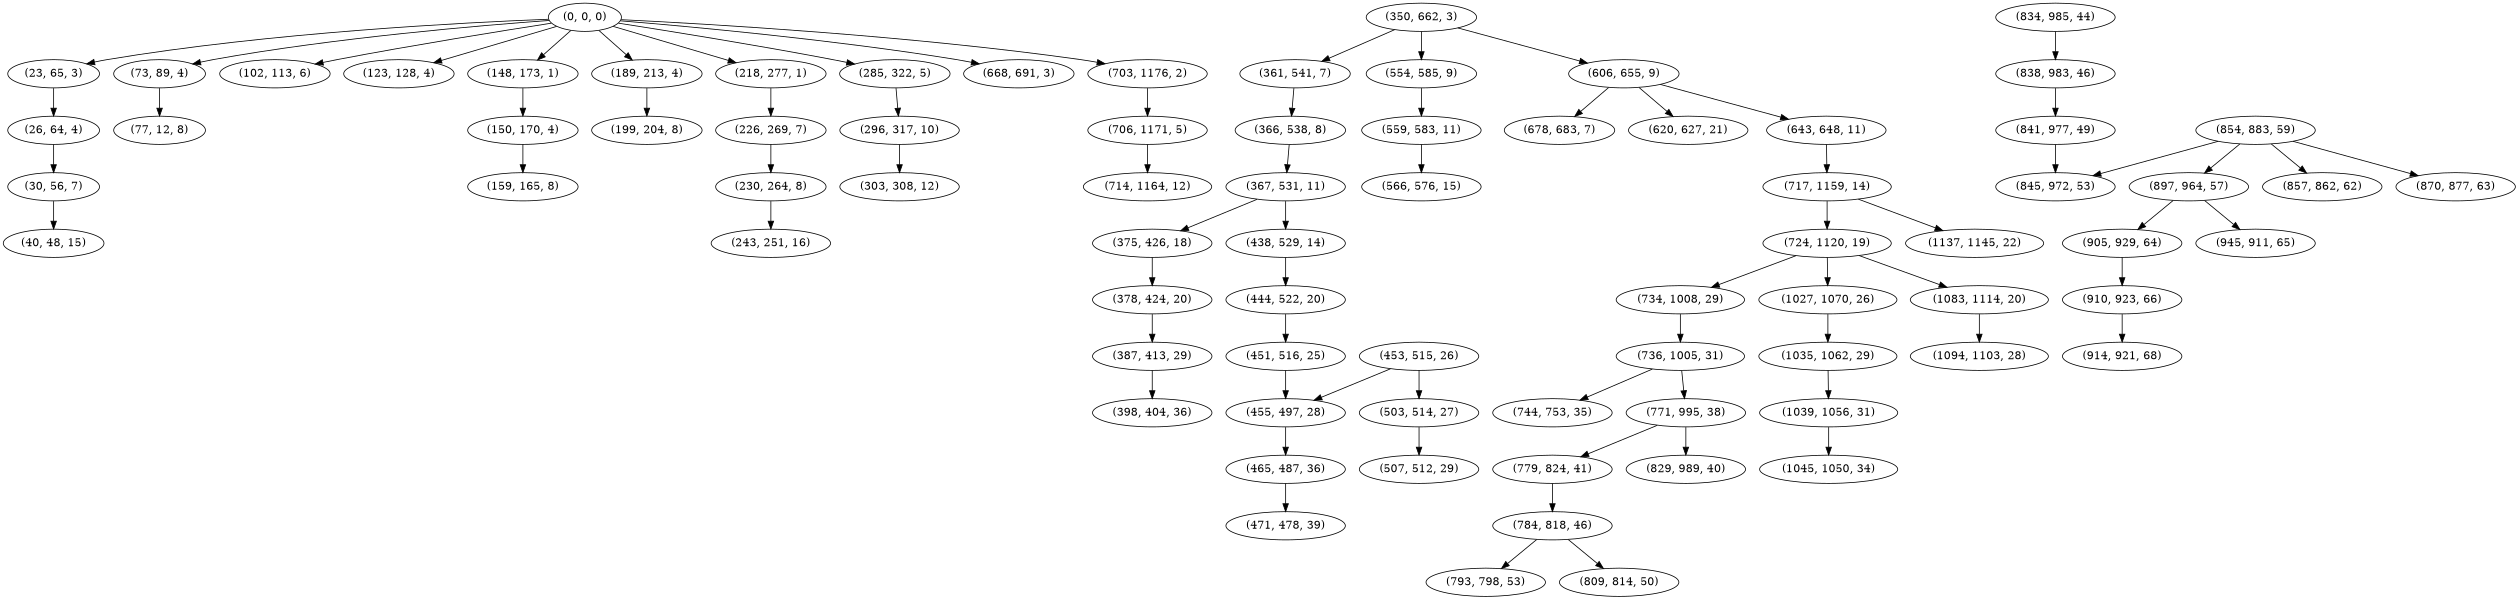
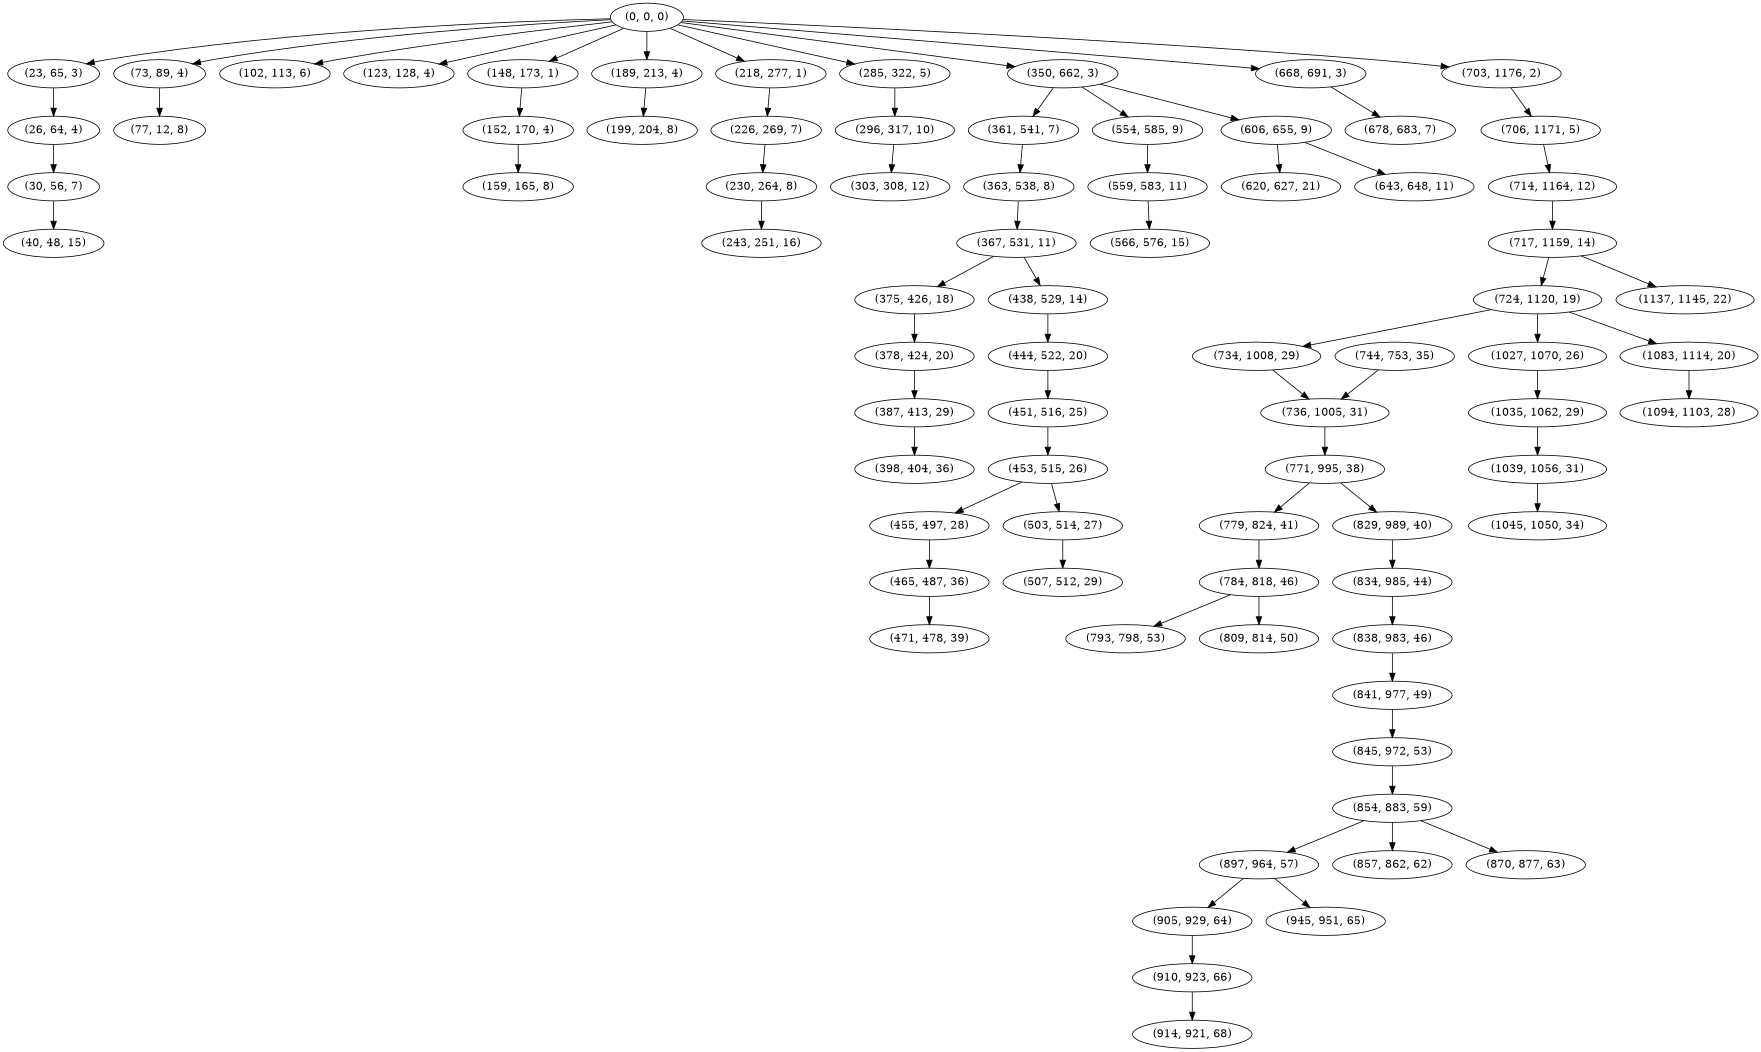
edge "(0, 0, 0)" -> "(350, 662, 3)": added
edge "(606, 655, 9)" -> "(678, 683, 7)": now "(668, 691, 3)" -> "(678, 683, 7)"
node "(150, 170, 4)": label "(150, 170, 4)" -> "(152, 170, 4)"
node "(366, 538, 8)": label "(366, 538, 8)" -> "(363, 538, 8)"
edge "(643, 648, 11)" -> "(717, 1159, 14)": now "(714, 1164, 12)" -> "(717, 1159, 14)"
edge "(854, 883, 59)" -> "(845, 972, 53)": reversed
node "(945, 911, 65)": label "(945, 911, 65)" -> "(945, 951, 65)"
edge "(451, 516, 25)" -> "(455, 497, 28)": now "(451, 516, 25)" -> "(453, 515, 26)"
edge "(736, 1005, 31)" -> "(744, 753, 35)": reversed
edge "(829, 989, 40)" -> "(834, 985, 44)": added
